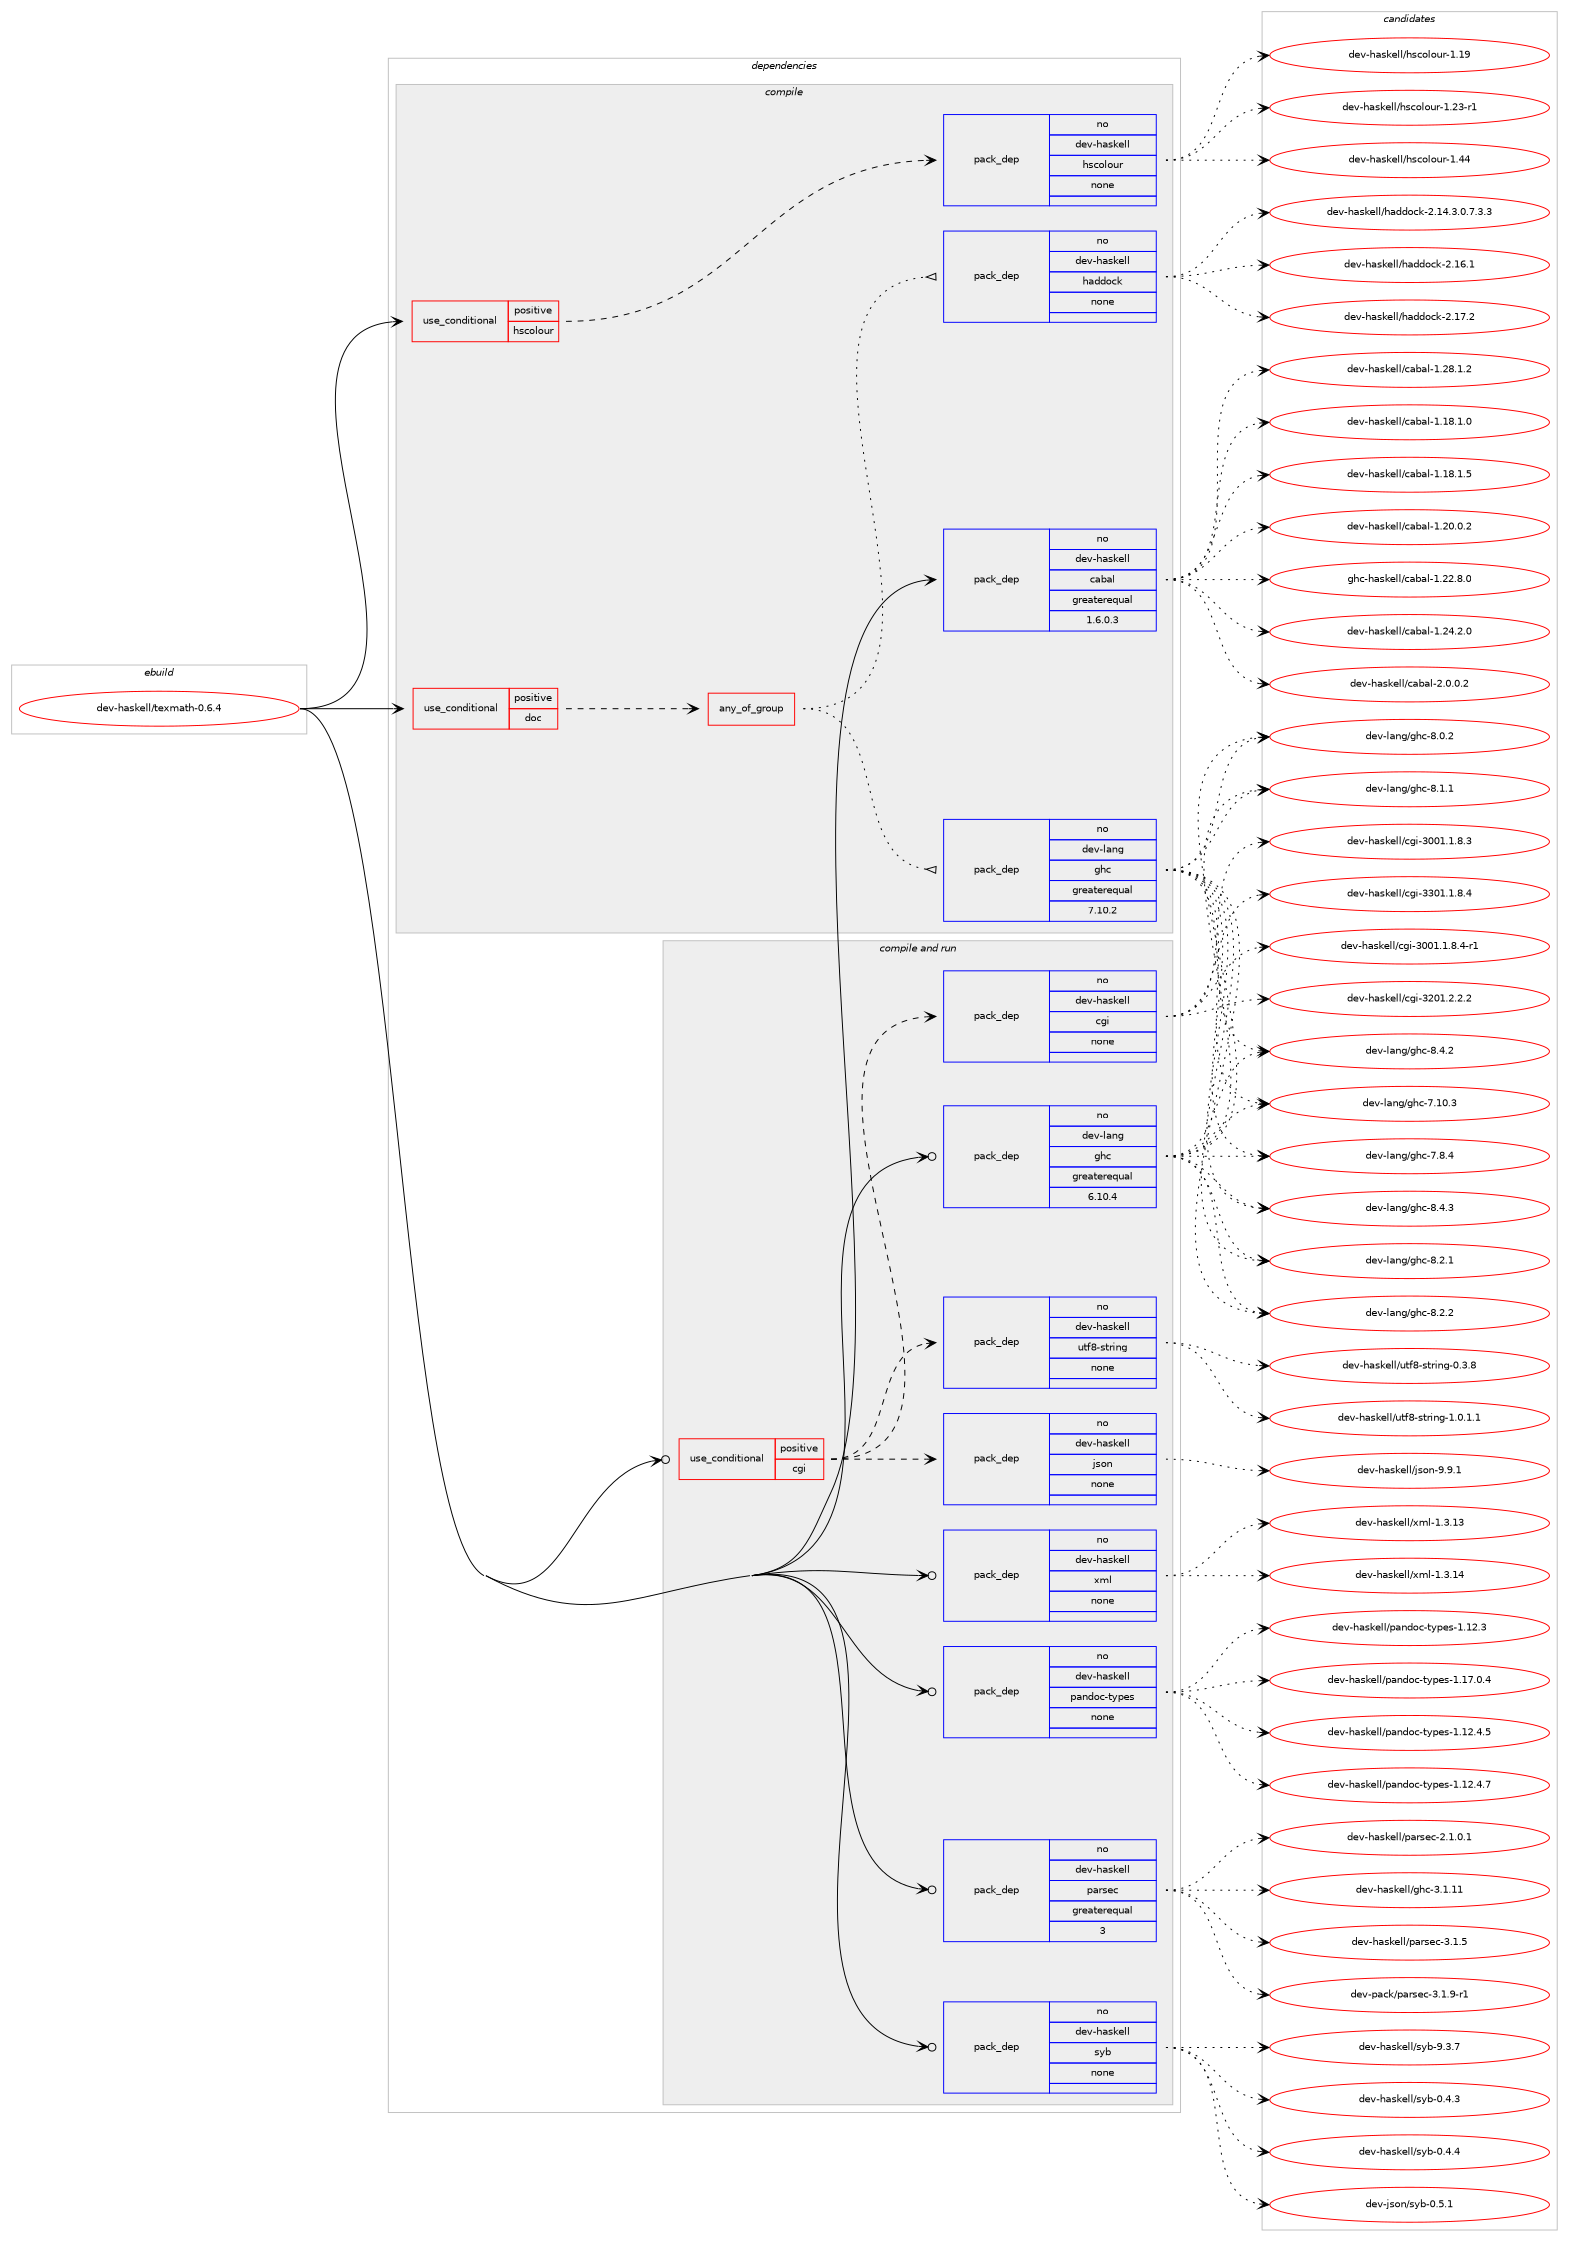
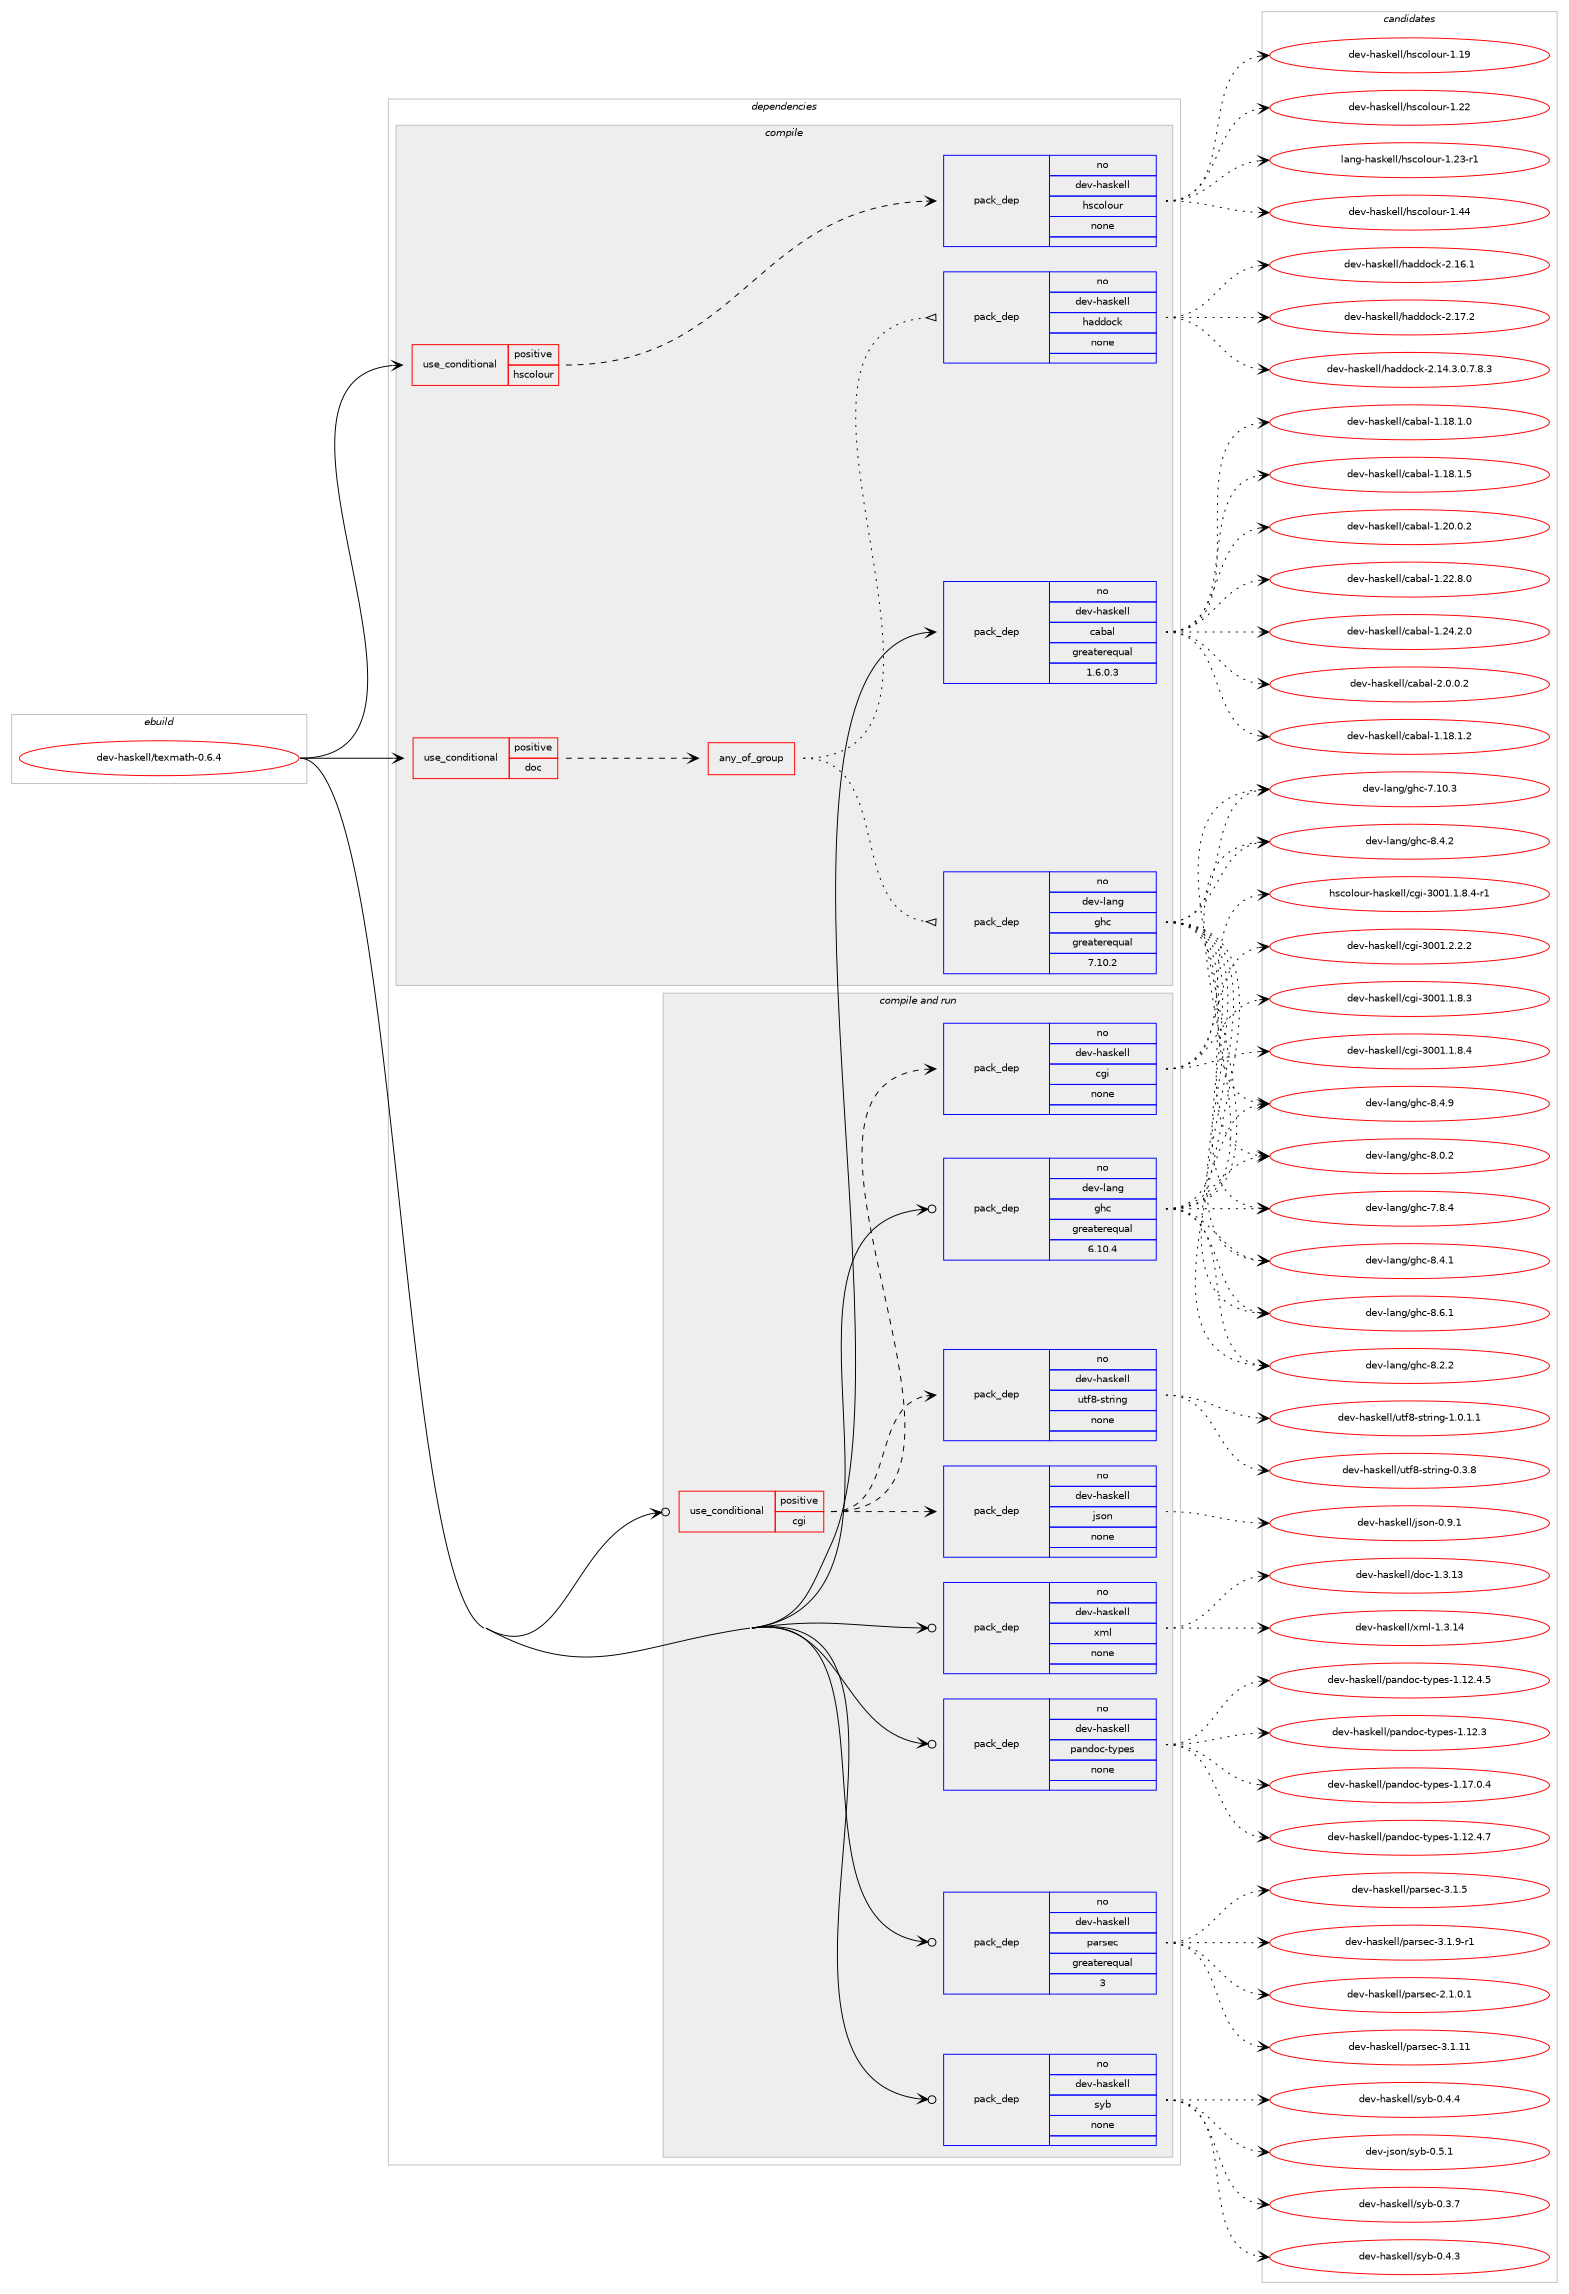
node "dev-haskell/hscolour-1.22": added
node "dev-haskell/hscolour-1.23-r1": label "dev-haskell/hscolour-1.23-r1" -> "lang-haskell/hscolour-1.23-r1"
node "dev-haskell/haddock-2.14.3.0.7.3.3": label "dev-haskell/haddock-2.14.3.0.7.3.3" -> "dev-haskell/haddock-2.14.3.0.7.8.3"
node "dev-haskell/cabal-1.28.1.2": label "dev-haskell/cabal-1.28.1.2" -> "dev-haskell/cabal-1.18.1.2"
node "ghc-haskell/cabal-1.22.8.0": label "ghc-haskell/cabal-1.22.8.0" -> "dev-haskell/cabal-1.22.8.0"
node "dev-lang/ghc-8.1.1": label "dev-lang/ghc-8.1.1" -> "dev-lang/ghc-8.4.1"
node "dev-haskell/cgi-3301.1.8.4": label "dev-haskell/cgi-3301.1.8.4" -> "dev-haskell/cgi-3001.1.8.4"
node "dev-haskell/cgi-3001.1.8.4-r1": label "dev-haskell/cgi-3001.1.8.4-r1" -> "hscolour-haskell/cgi-3001.1.8.4-r1"
node "dev-haskell/cgi-3201.2.2.2": label "dev-haskell/cgi-3201.2.2.2" -> "dev-haskell/cgi-3001.2.2.2"
node "dev-lang/ghc-8.4.3": label "dev-lang/ghc-8.4.3" -> "dev-lang/ghc-8.4.9"
node "dev-lang/ghc-8.2.1": label "dev-lang/ghc-8.2.1" -> "dev-lang/ghc-8.6.1"
node "dev-haskell/json-9.9.1": label "dev-haskell/json-9.9.1" -> "dev-haskell/json-0.9.1"
node "dev-haskell/xml-1.3.13": label "dev-haskell/xml-1.3.13" -> "dev-haskell/doc-1.3.13"
node "dev-haskell/ghc-3.1.11": label "dev-haskell/ghc-3.1.11" -> "dev-haskell/parsec-3.1.11"
node "dev-pack/parsec-3.1.9-r1": label "dev-pack/parsec-3.1.9-r1" -> "dev-haskell/parsec-3.1.9-r1"
node "dev-haskell/syb-9.3.7": label "dev-haskell/syb-9.3.7" -> "dev-haskell/syb-0.3.7"
